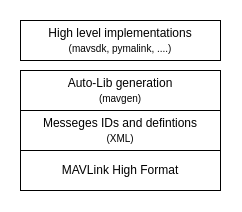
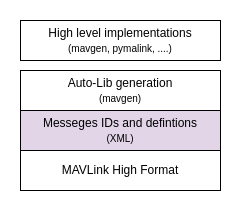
node "High level implementations (mavsdk, pymalink, ....)": label "High level implementations (mavsdk, pymalink, ....)" -> "High level implementations (mavgen, pymalink, ....)"
node "Messeges IDs and defintions (XML)": fillcolor #ffffff -> #e1d5e7
